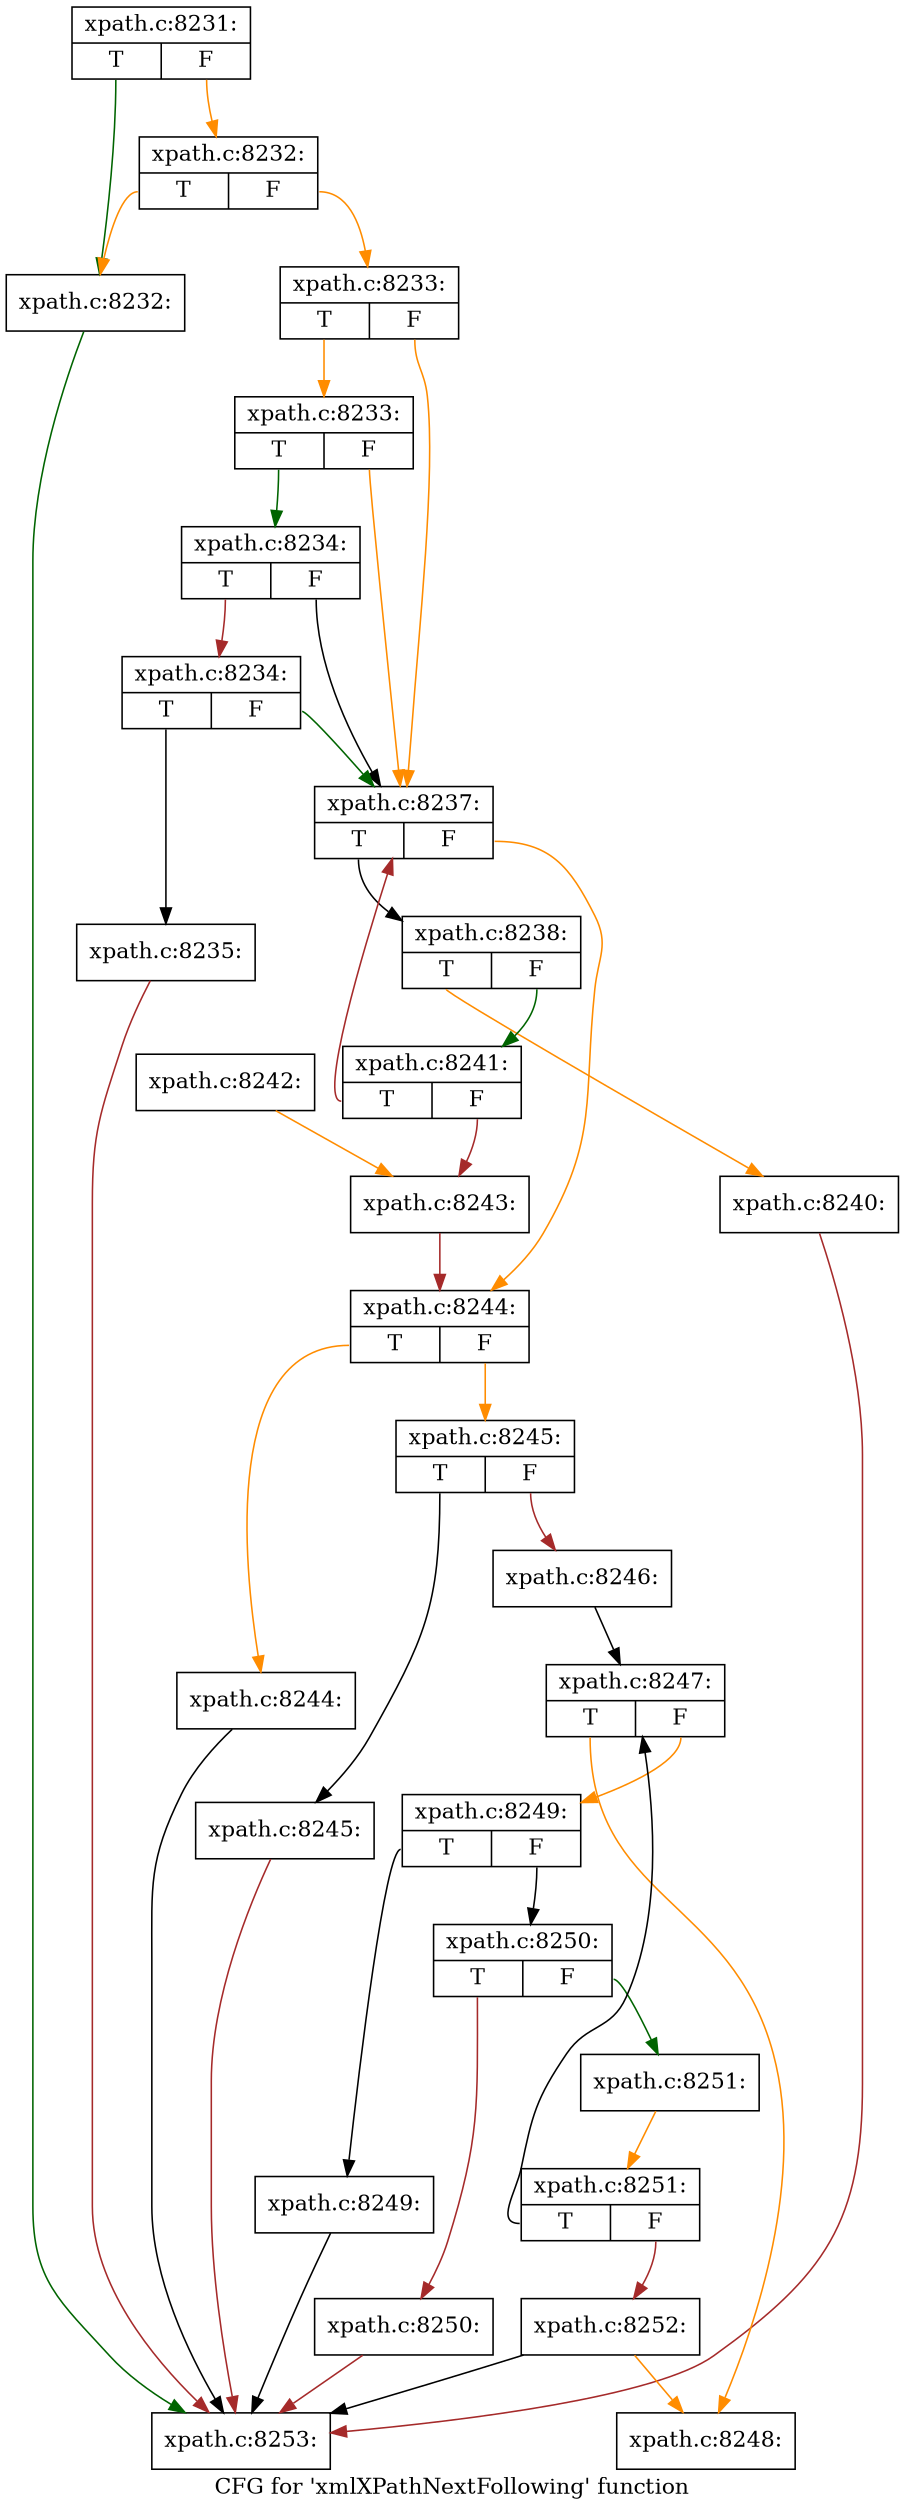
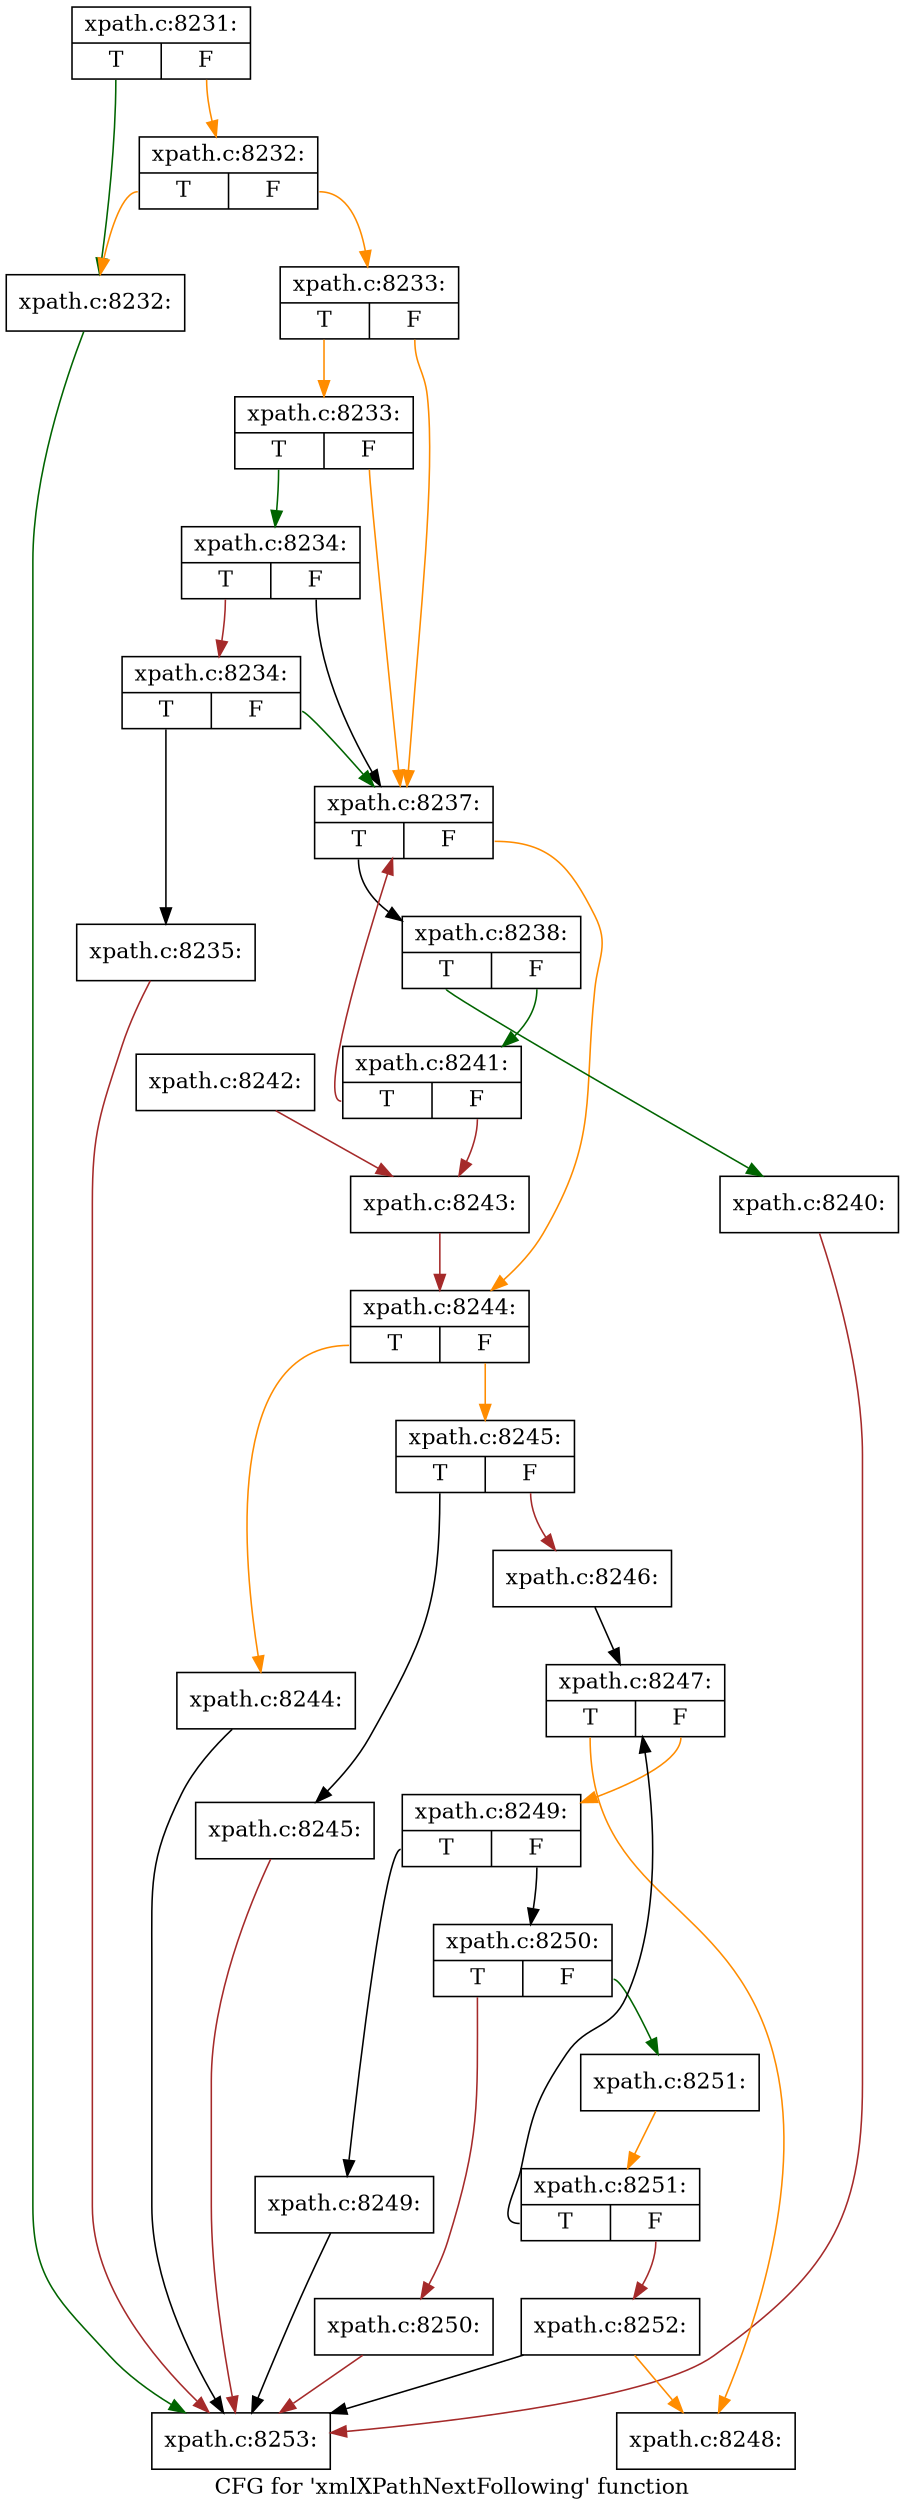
edge "xpath.c:8238:" -> "xpath.c:8240:": color darkorange -> darkgreen
edge "xpath.c:8242:" -> "xpath.c:8243:": color darkorange -> brown
